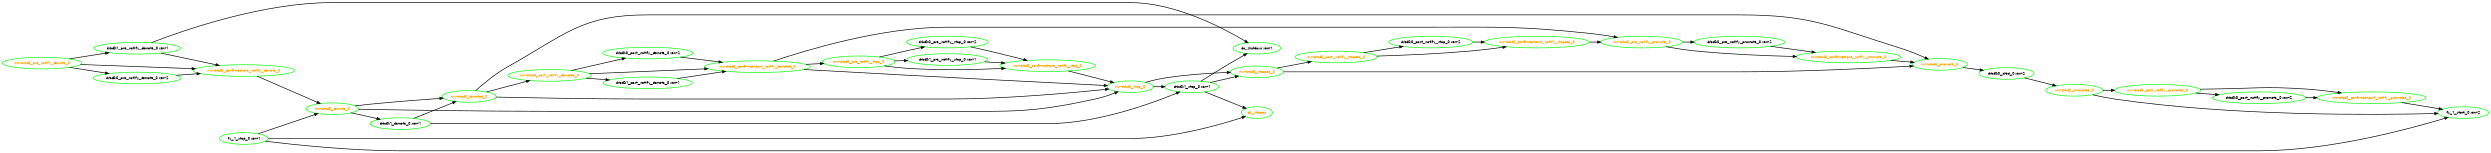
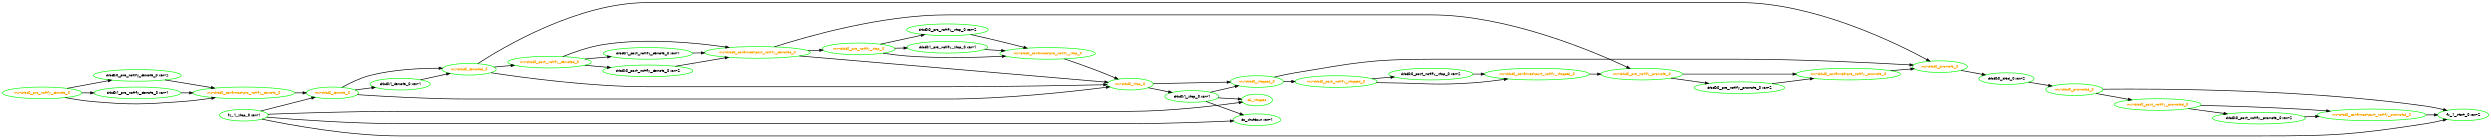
edge "drbd0:1_pre_notify_demote_0 xen-1" -> "do_shutdown xen-1": now "fs_1_stop_0 xen-1" -> "do_shutdown xen-1"
edge "drbd0:1_demote_0 xen-1" -> "drbd0:1_stop_0 xen-1": removed
